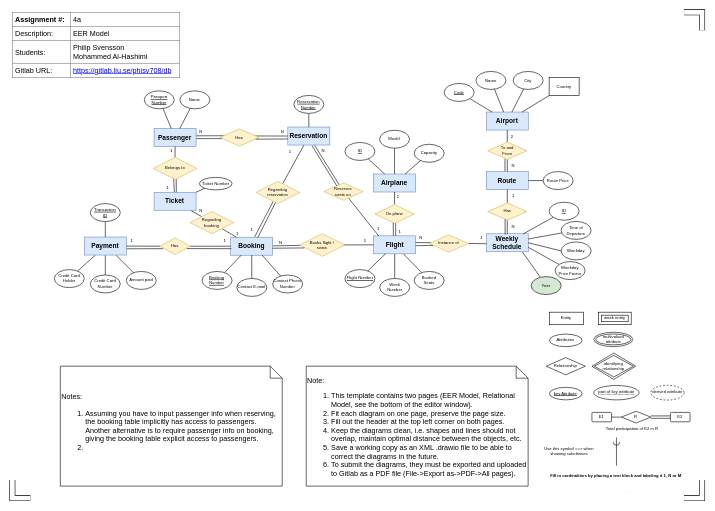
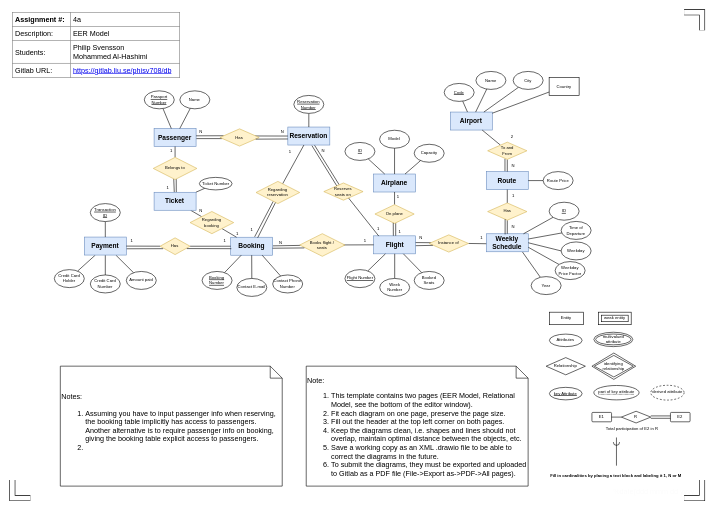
node "Airport": moved (507, 121) -> (471, 121)
node "Year": fillcolor #d5e8d4 -> #ffffff
node "Use this symbol ==> when showing subclasses": removed
